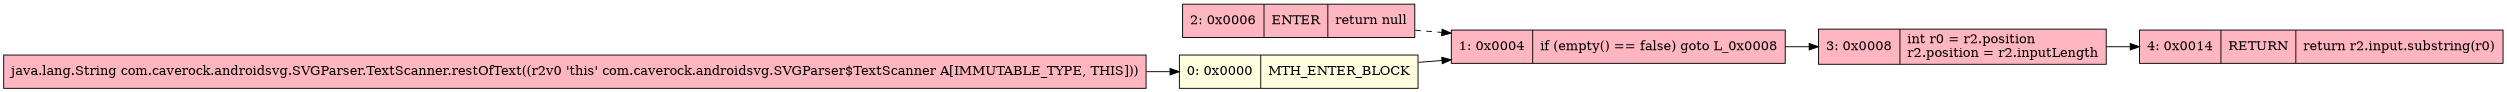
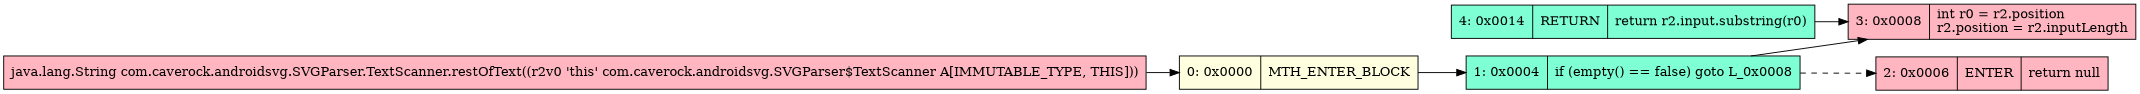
edge "2: 0x0006" -> "1: 0x0004": reversed
node "1: 0x0004": fillcolor lightpink -> aquamarine
edge "3: 0x0008" -> "4: 0x0014": reversed
node "4: 0x0014": fillcolor lightpink -> aquamarine
